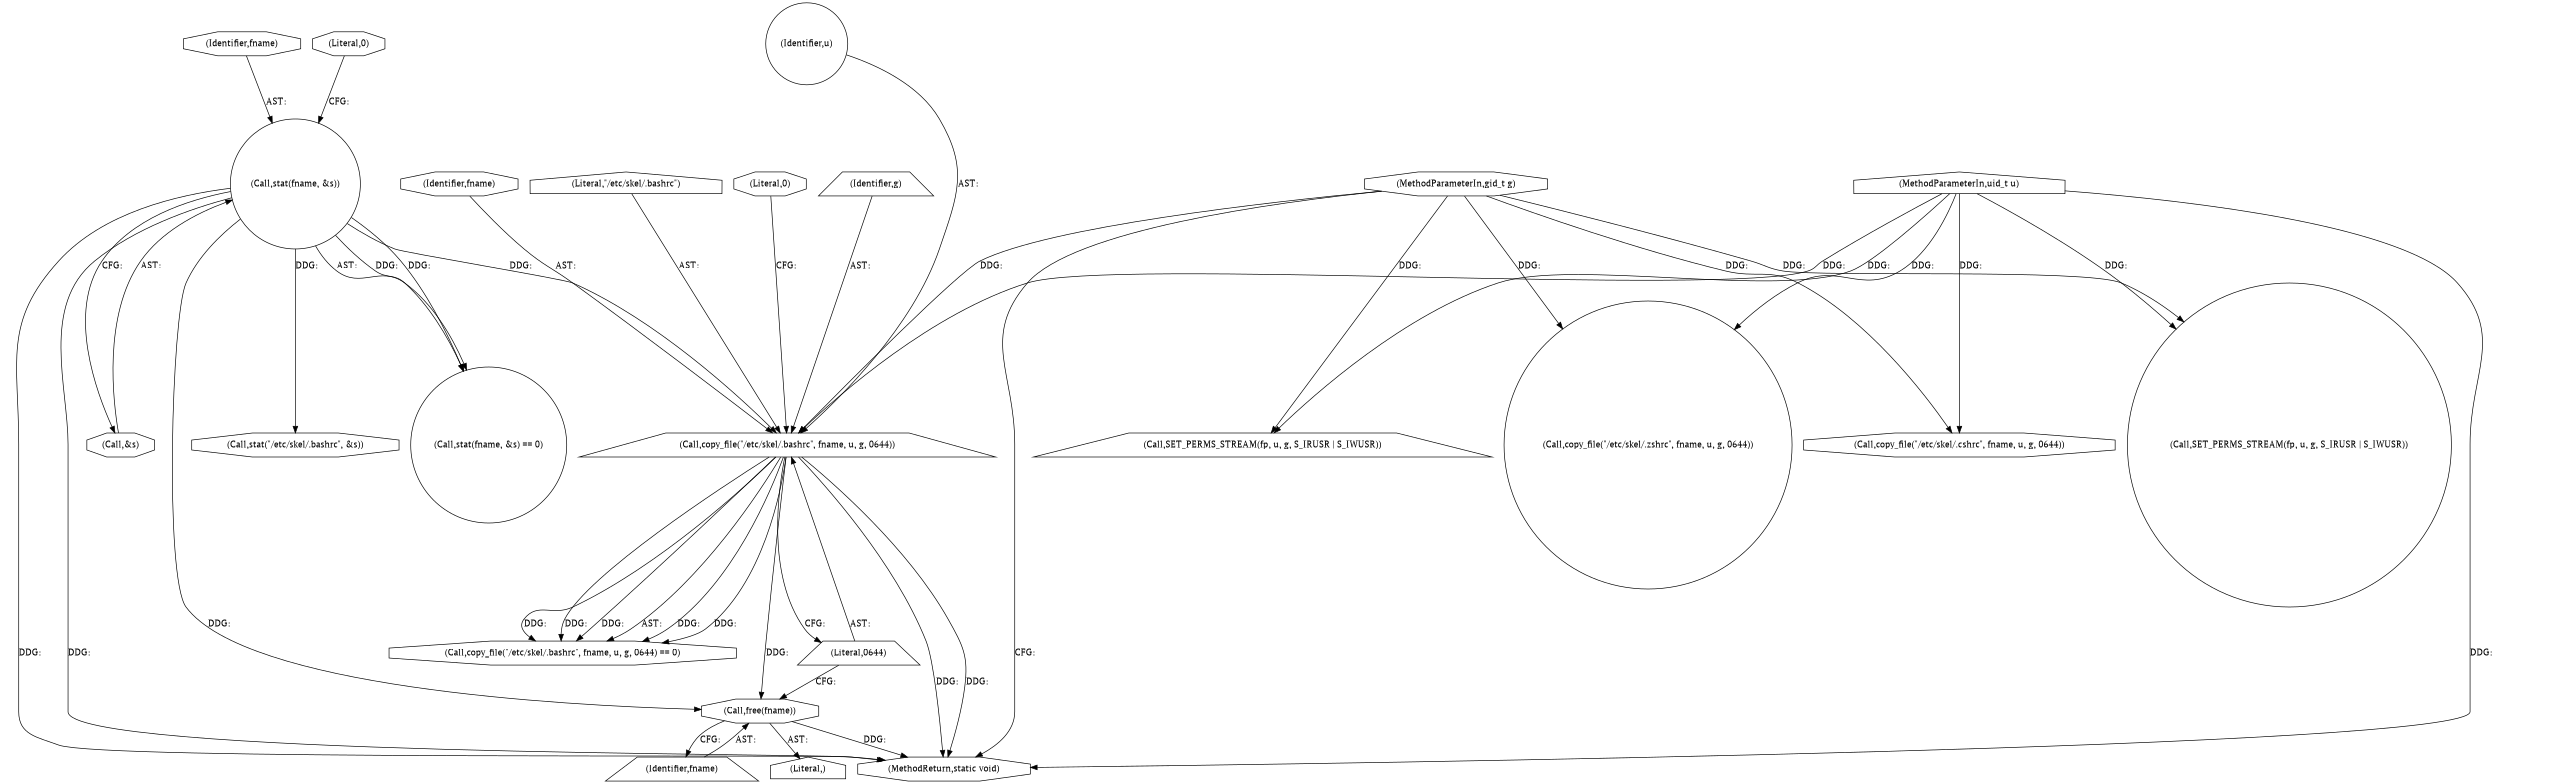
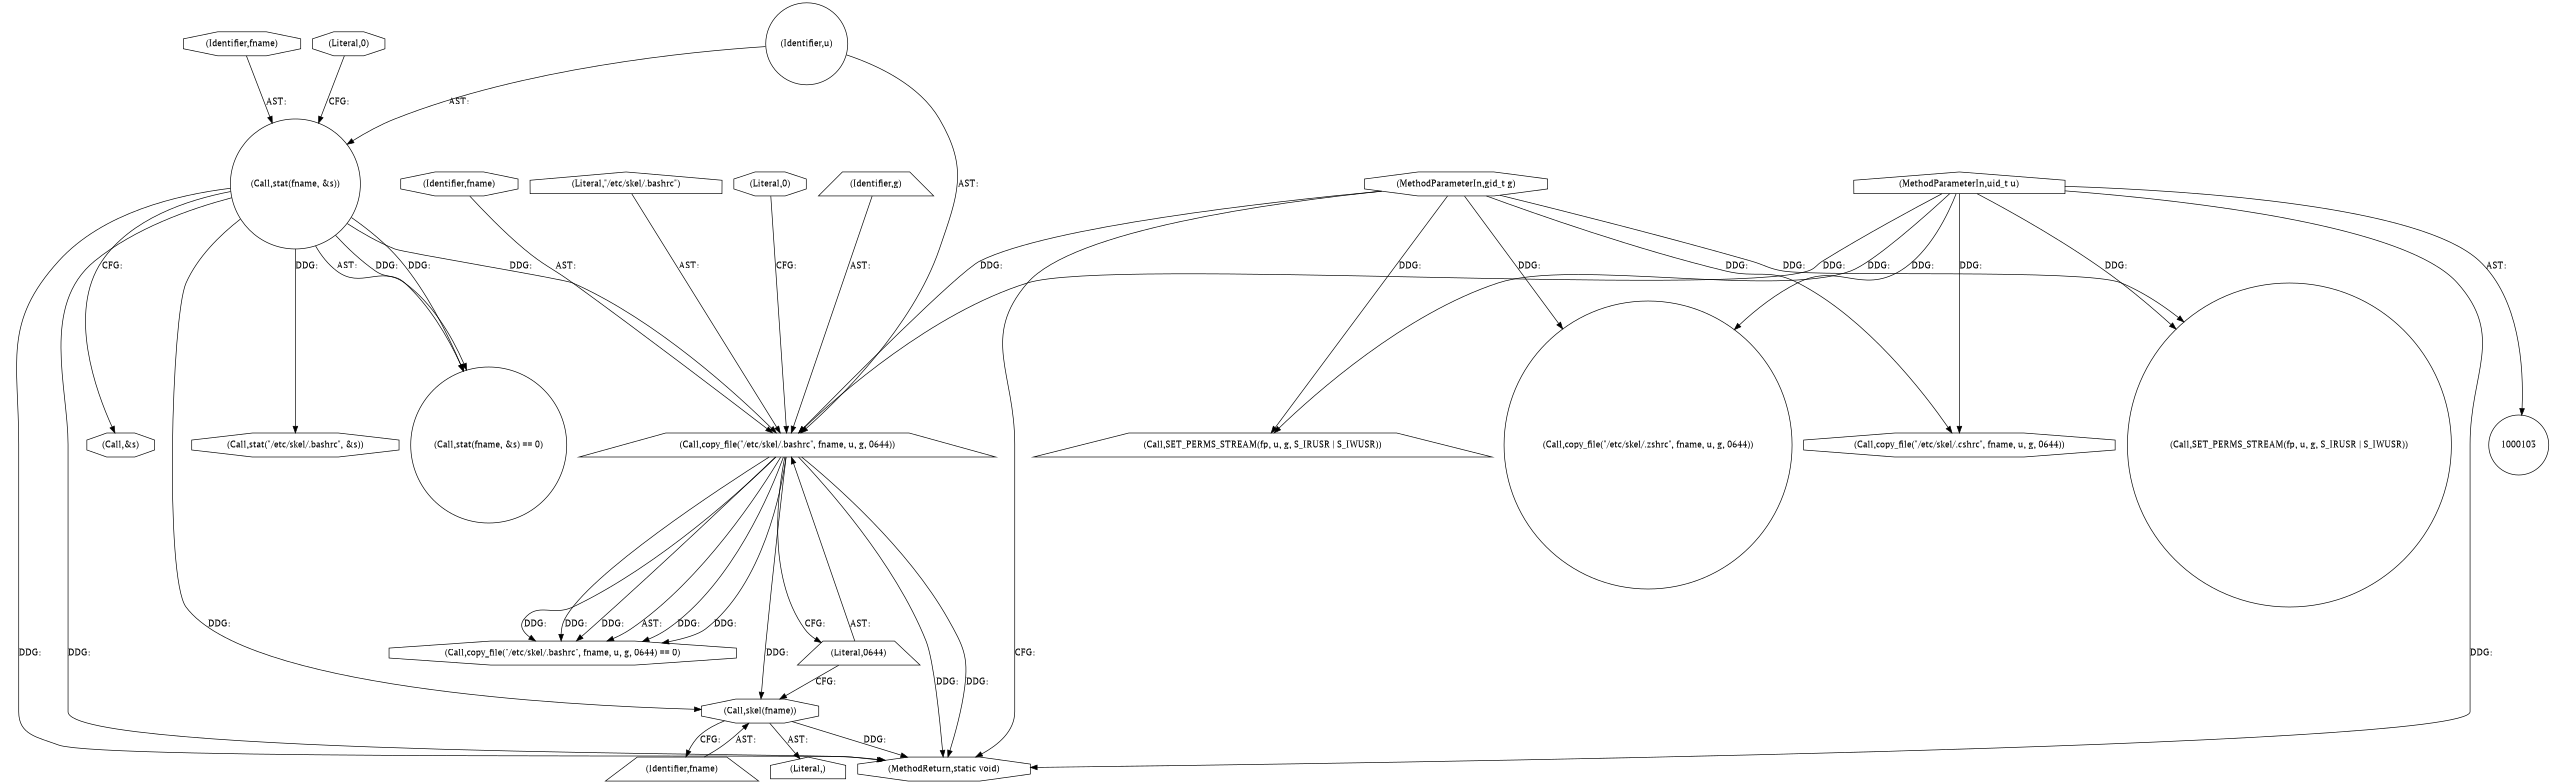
edge "(Call,&s)" -> "(Call,stat(fname, &s))": now "(Identifier,u)" -> "(Call,stat(fname, &s))"
node "1000103": added
node "(Call,free(fname))": label "(Call,free(fname))" -> "(Call,skel(fname))"
